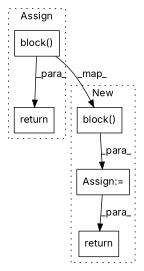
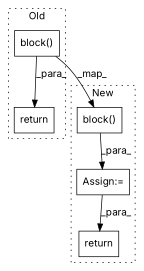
cluster "Assign": label "Assign" -> "Old"
